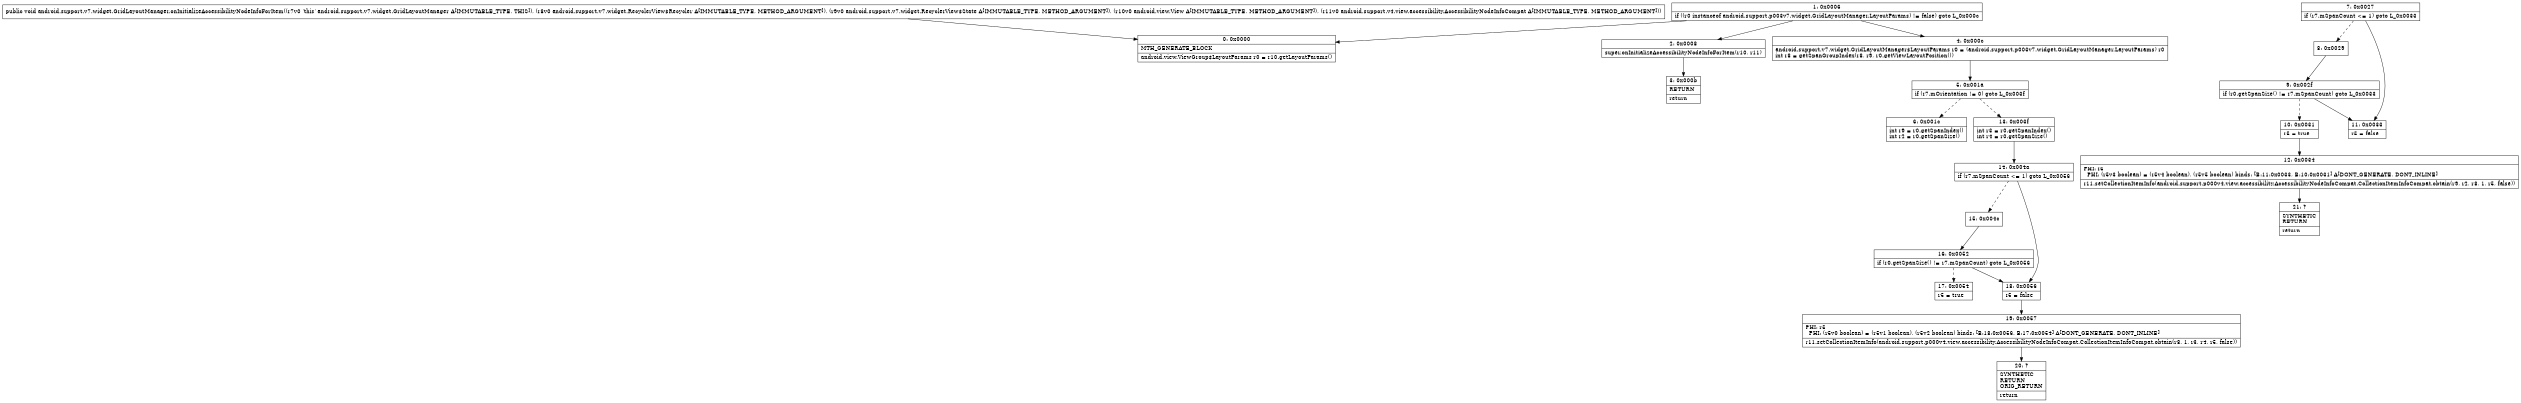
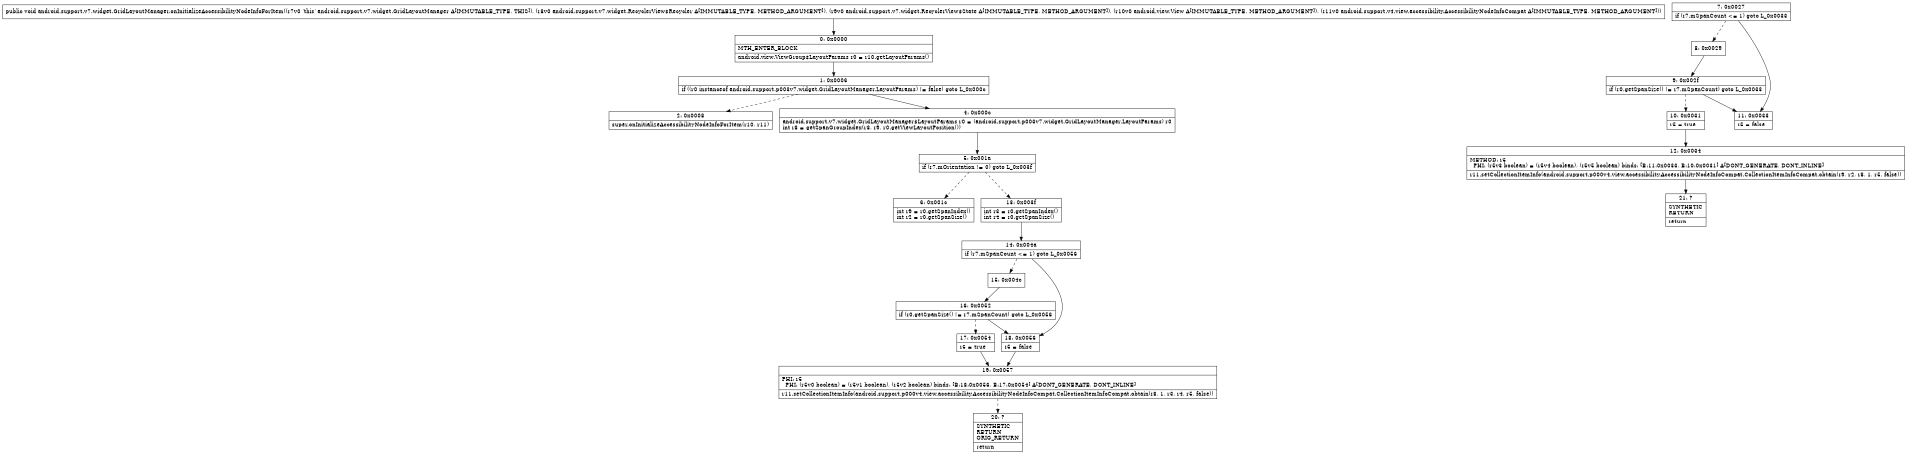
edge "1: 0x0006" -> "2: 0x0008": style solid -> dashed
edge "1: 0x0006" -> "0: 0x0000": reversed
node "0: 0x0000": text "MTH_GENERATE_BLOCK" -> "MTH_ENTER_BLOCK"
node "3: 0x000b": removed
node "12: 0x0034": text "PHI: r5" -> "METHOD: r5"
edge "19: 0x0057" -> "20: ?": style solid -> dashed
edge "17: 0x0054" -> "19: 0x0057": added
